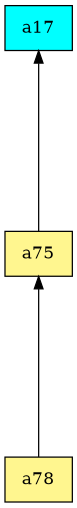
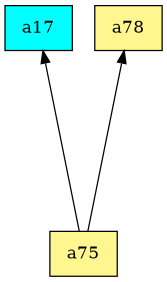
edge "a78" -> "a75": reversed
